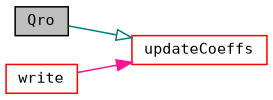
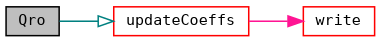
edge "write" -> "updateCoeffs": reversed
